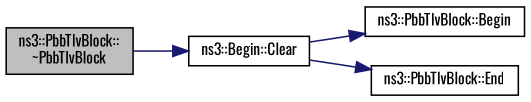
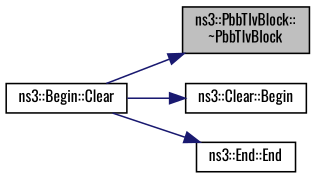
node "ns3::PbbTlvBlock::Begin": label "ns3::PbbTlvBlock::Begin" -> "ns3::Clear::Begin"
edge "ns3::PbbTlvBlock:: ~PbbTlvBlock" -> "ns3::Begin::Clear": reversed
node "ns3::PbbTlvBlock::End": label "ns3::PbbTlvBlock::End" -> "ns3::End::End"
